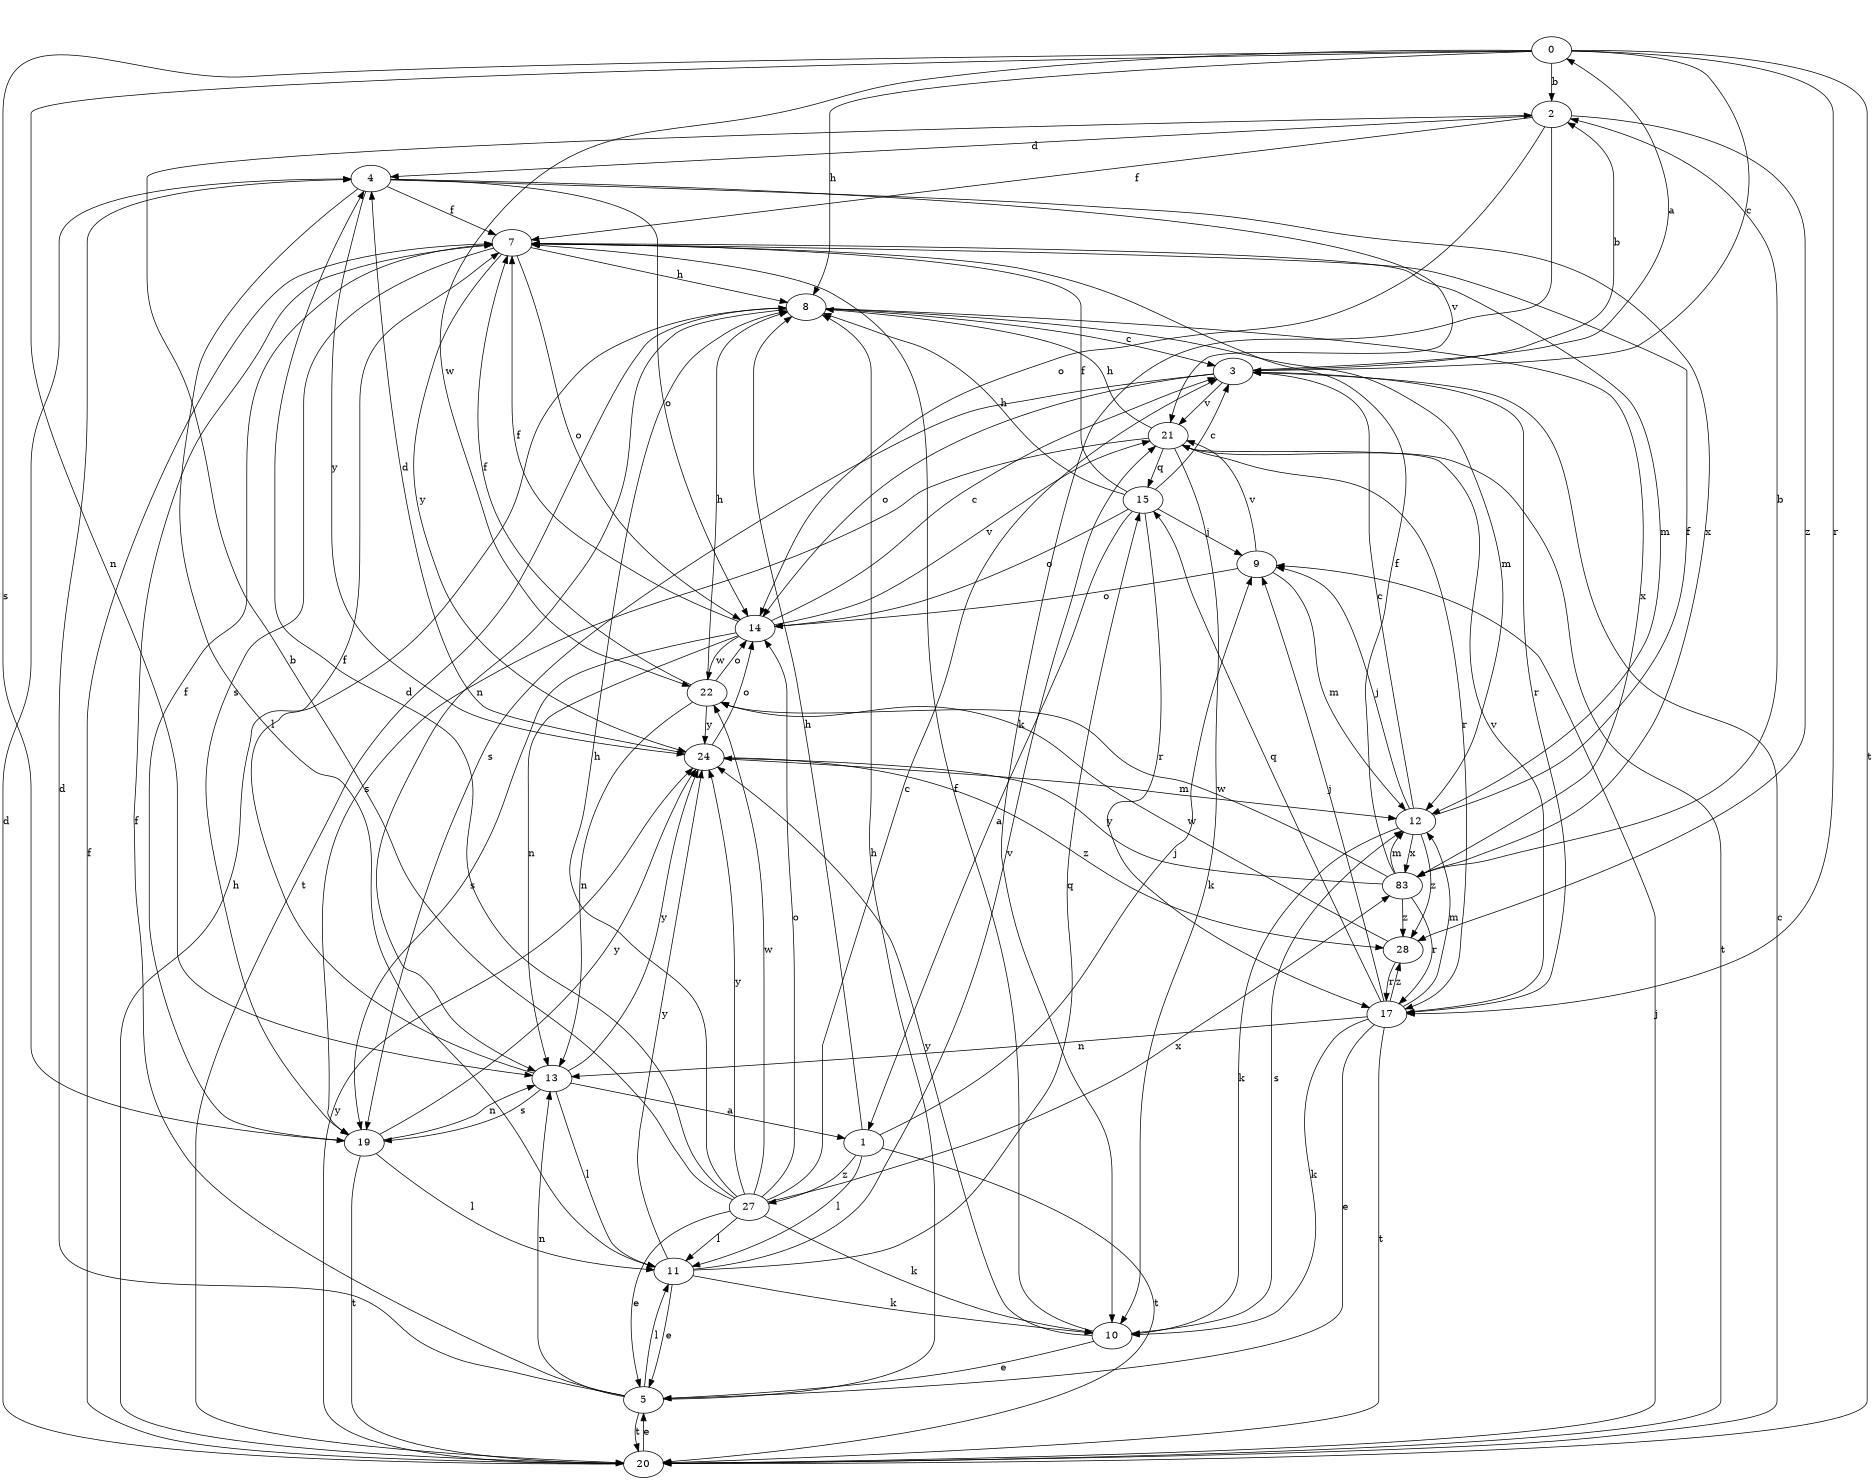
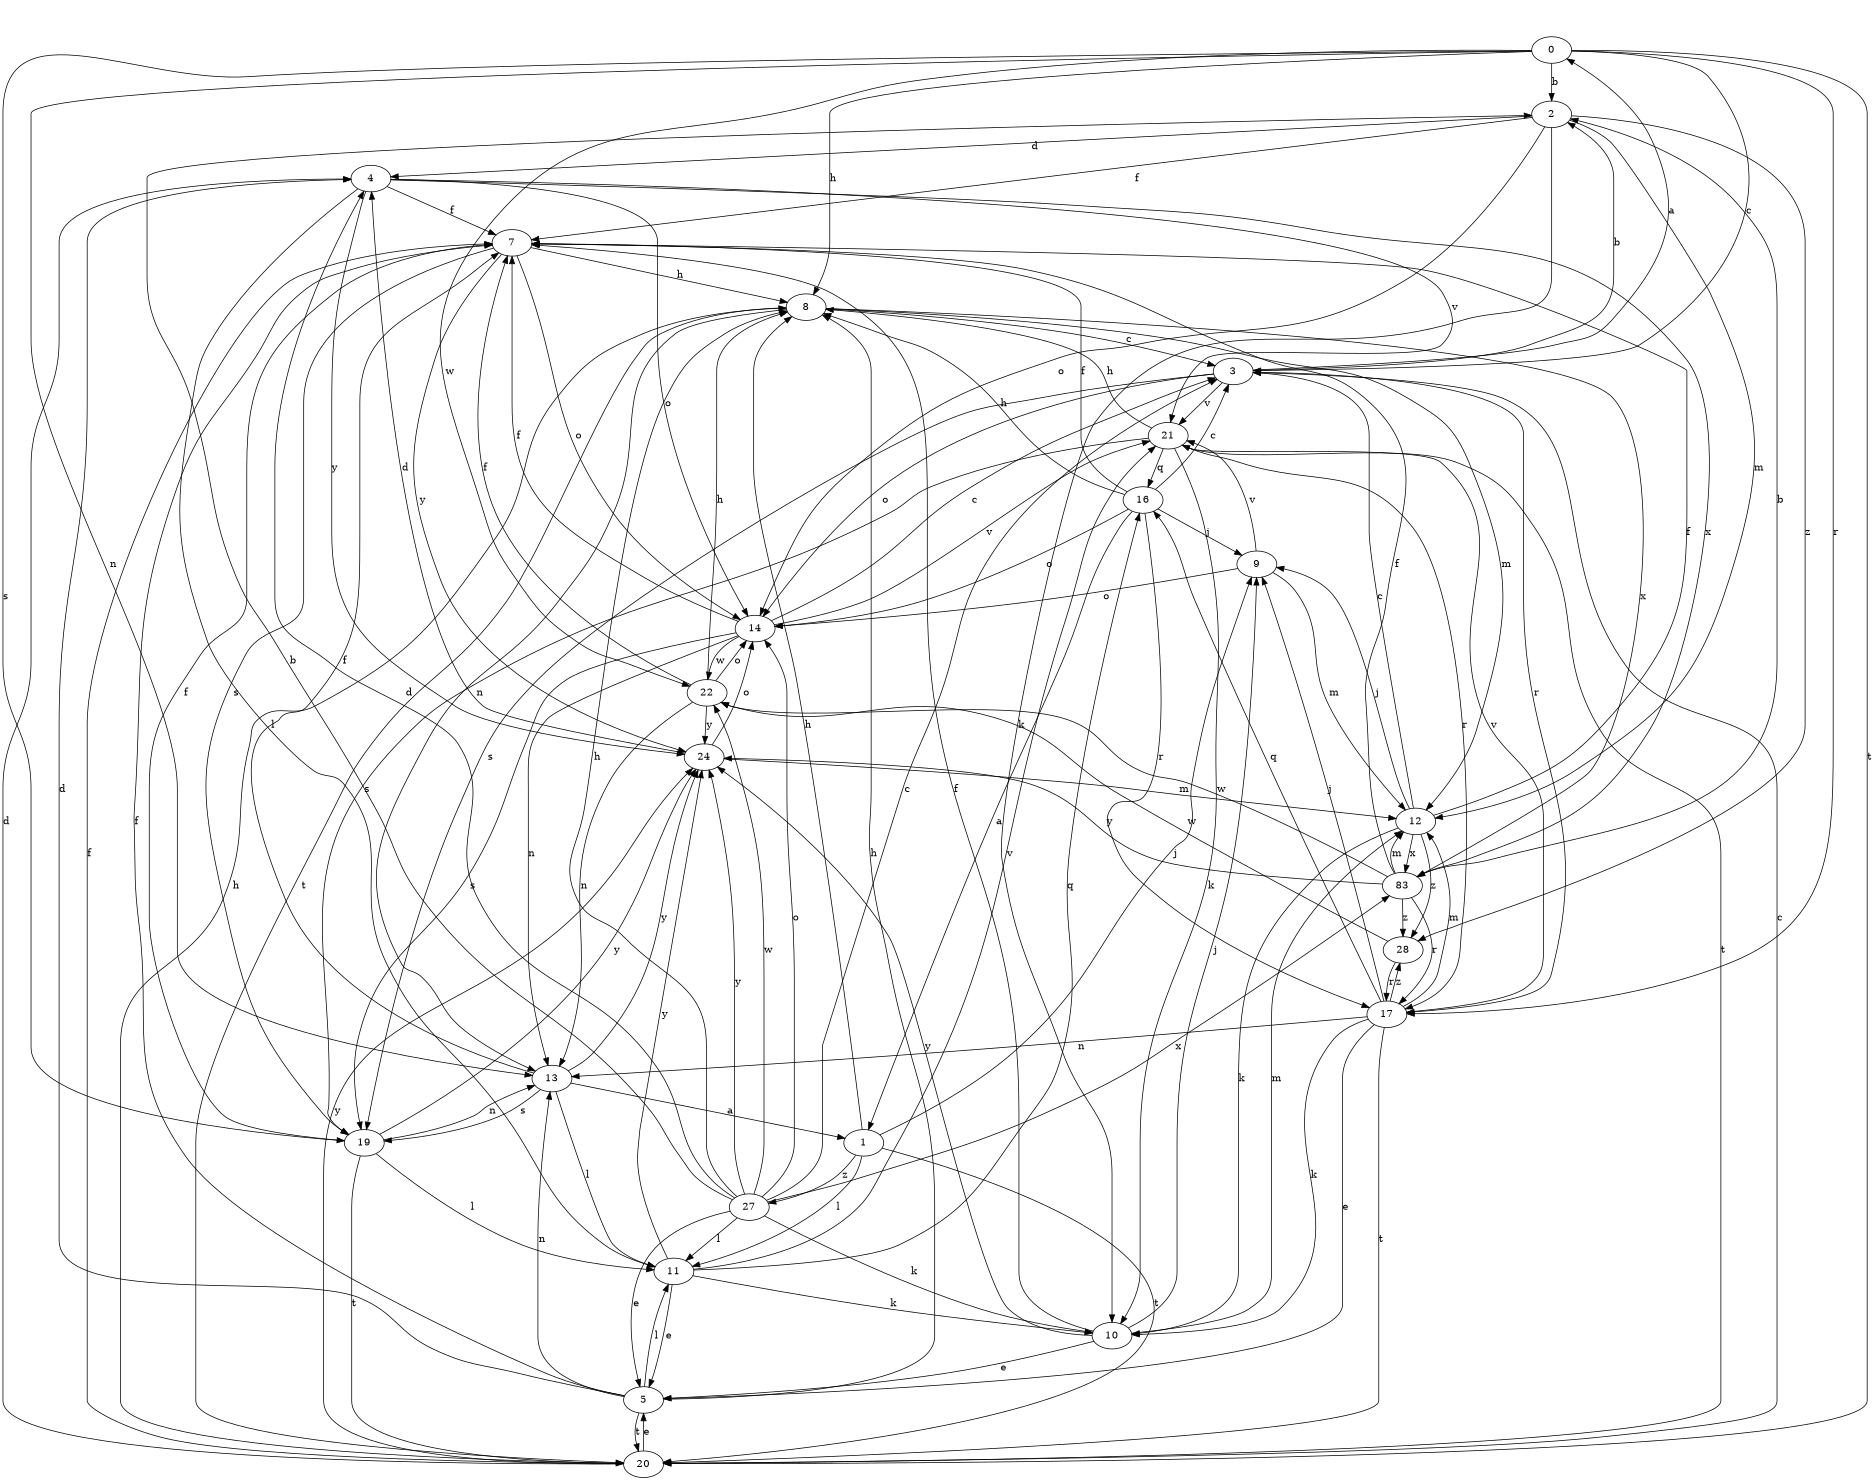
edge "7" -> "12": now "2" -> "12"
node "15": label "15" -> "16"
edge "24" -> "28": removed, label "z"
edge "10" -> "12": label "s" -> "m"
edge "20" -> "9": now "10" -> "9"
